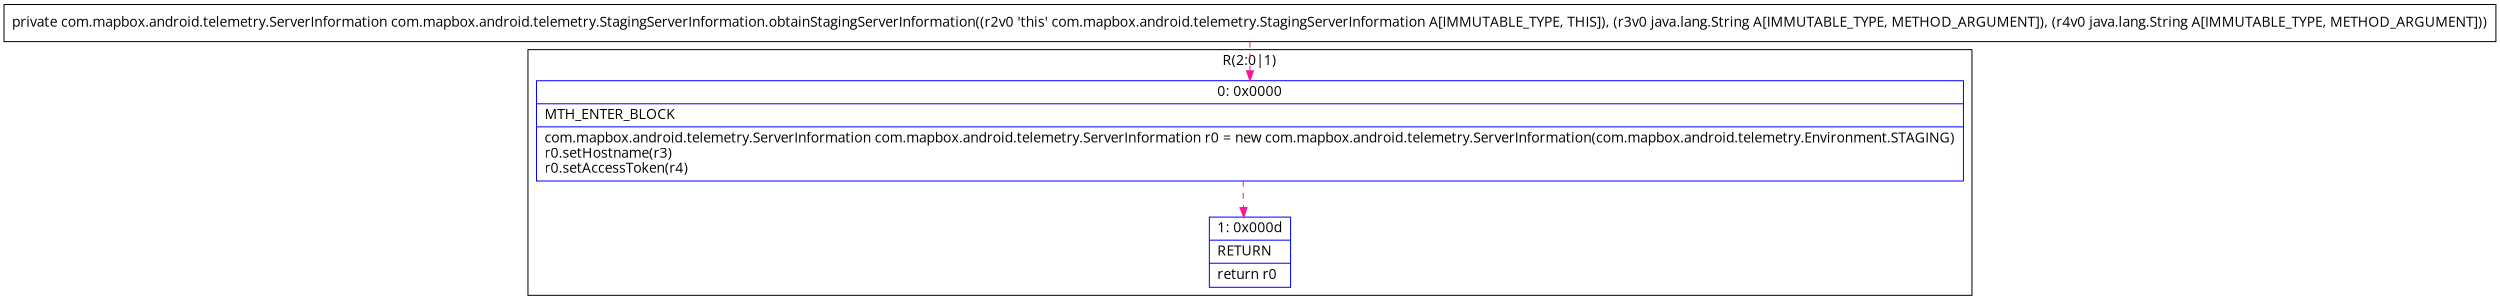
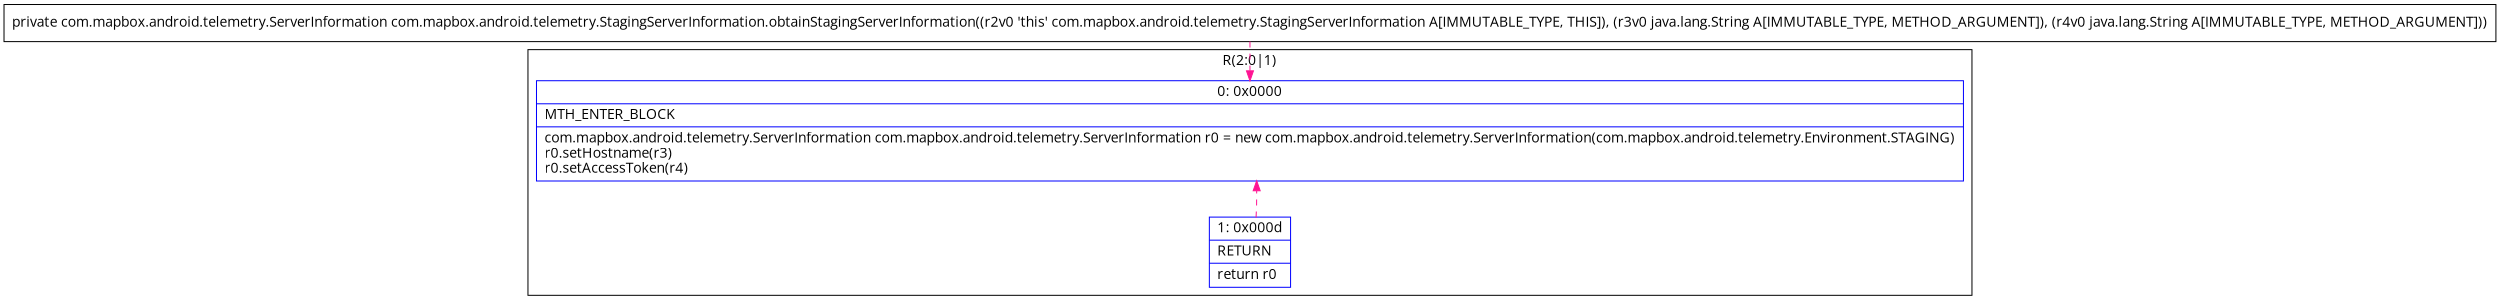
edge "0: 0x0000" -> "1: 0x000d": reversed
